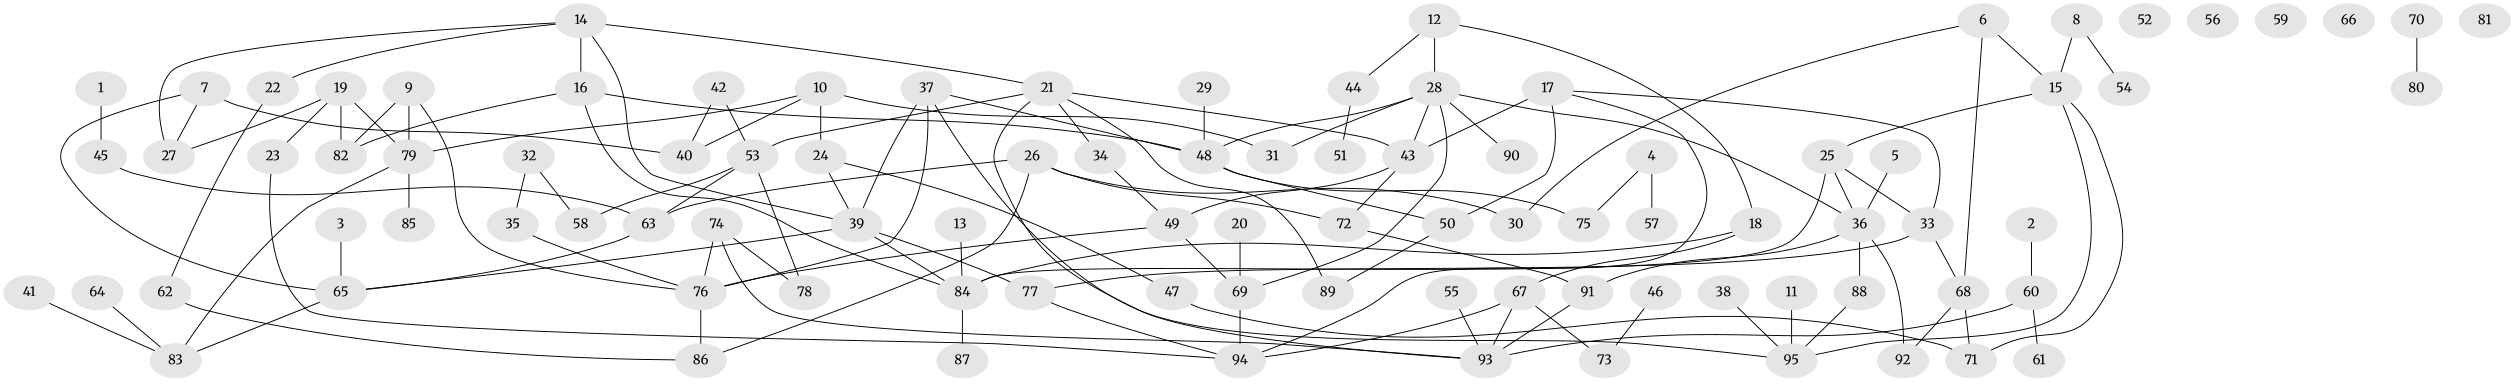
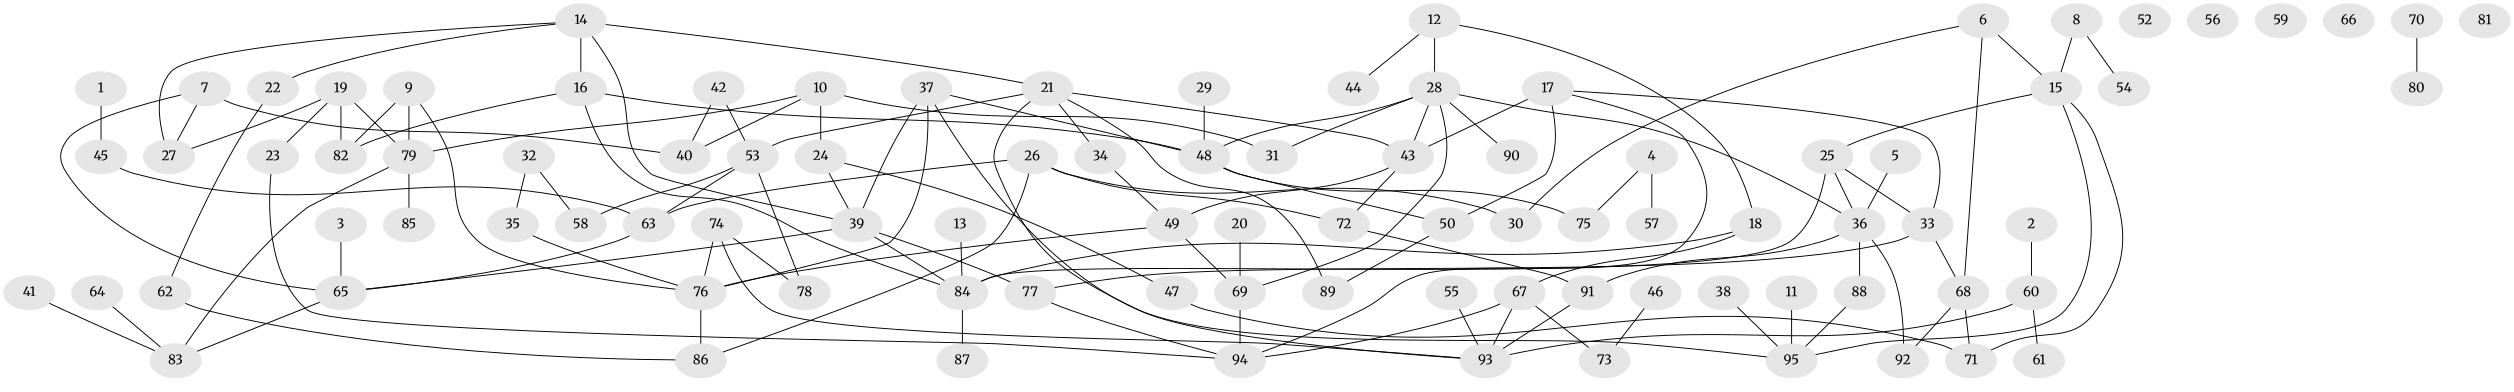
node "51": removed
